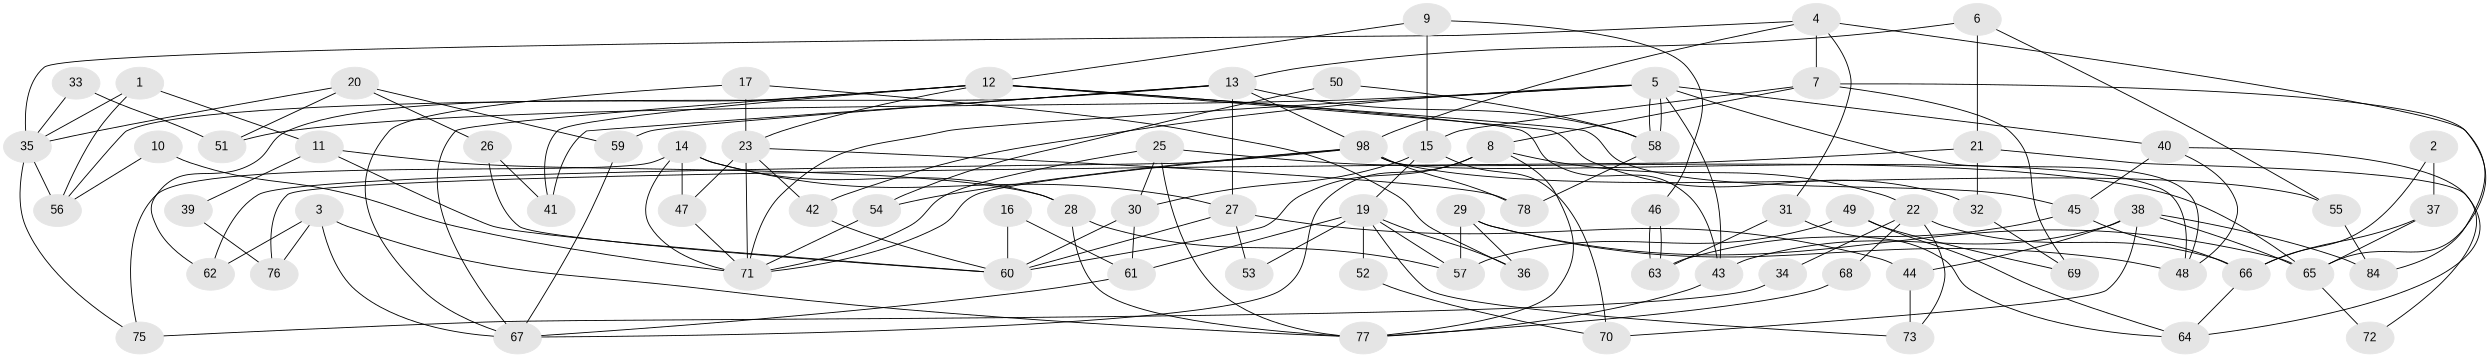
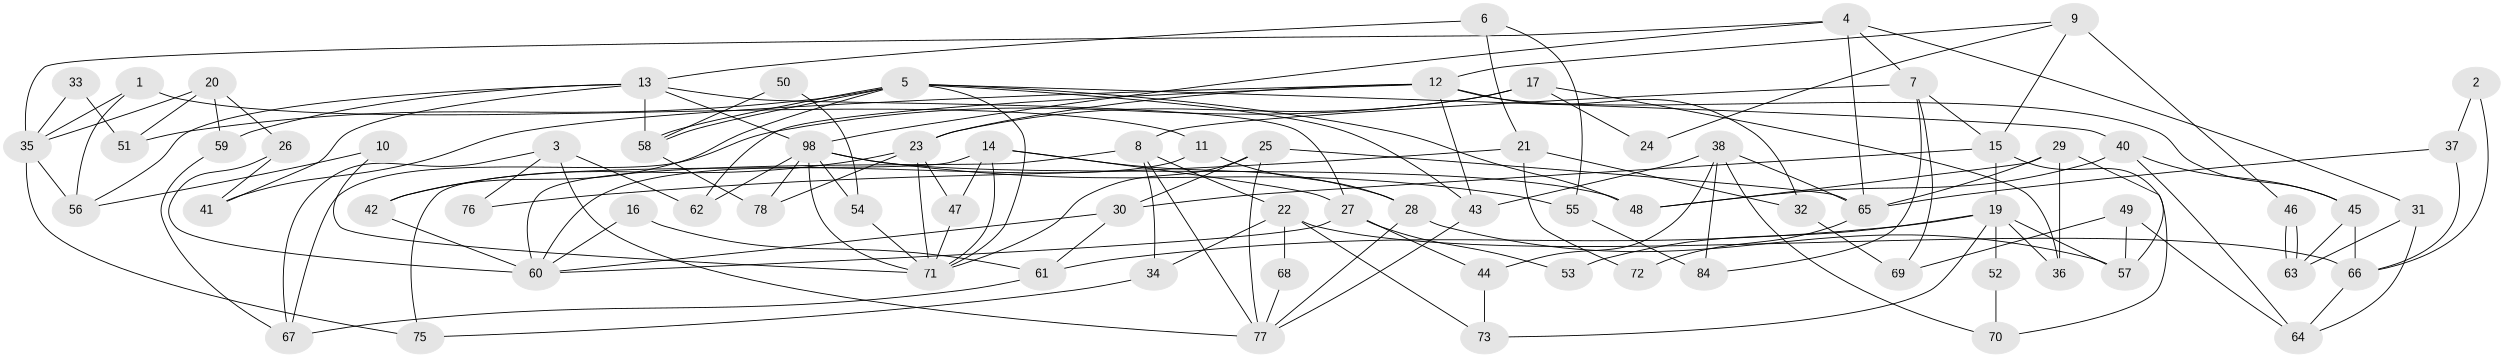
edge "12" -- "67": removed
node "24": added
node "39": removed
edge "8" -- "67": now "8" -- "34"
